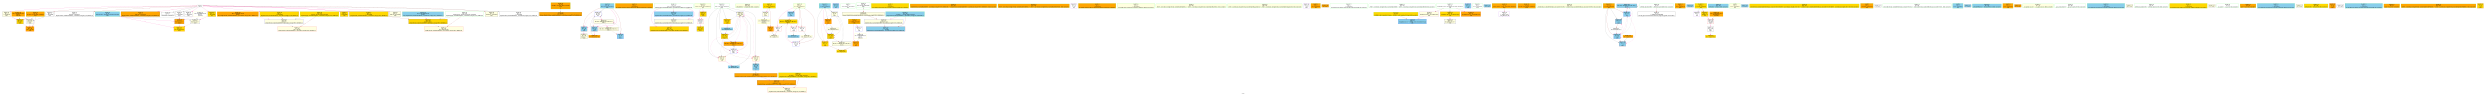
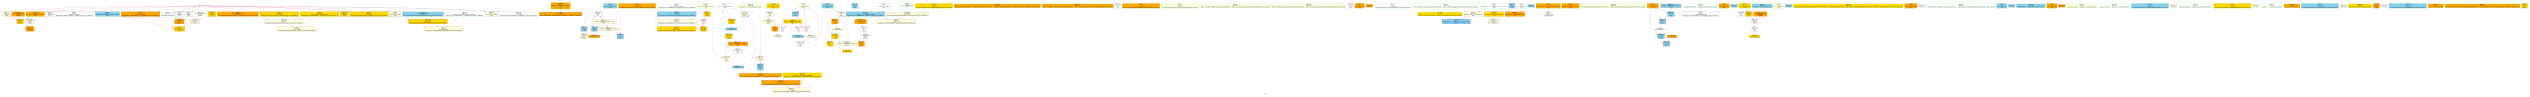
node "NodeID: 109": removed
